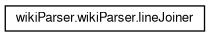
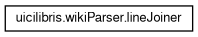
node "wikiParser.wikiParser.lineJoiner": label "wikiParser.wikiParser.lineJoiner" -> "uicilibris.wikiParser.lineJoiner"
